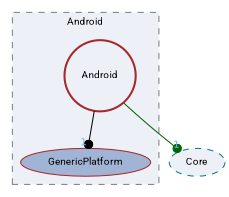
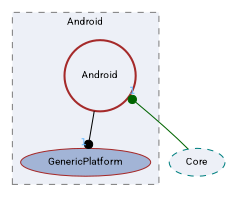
edge "Android" -> "Core": reversed
